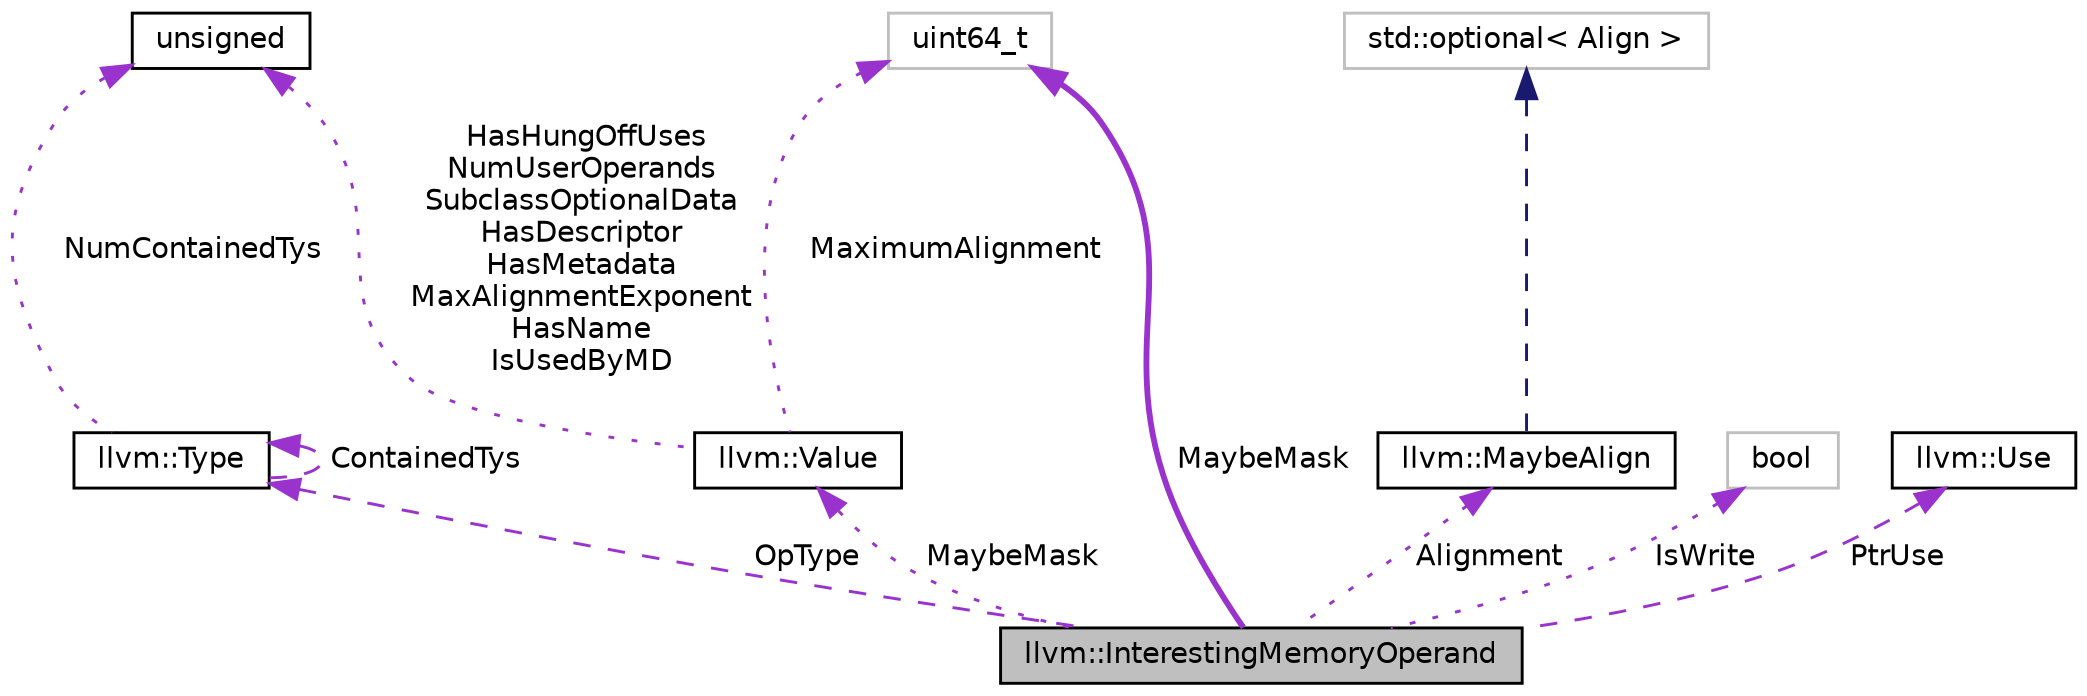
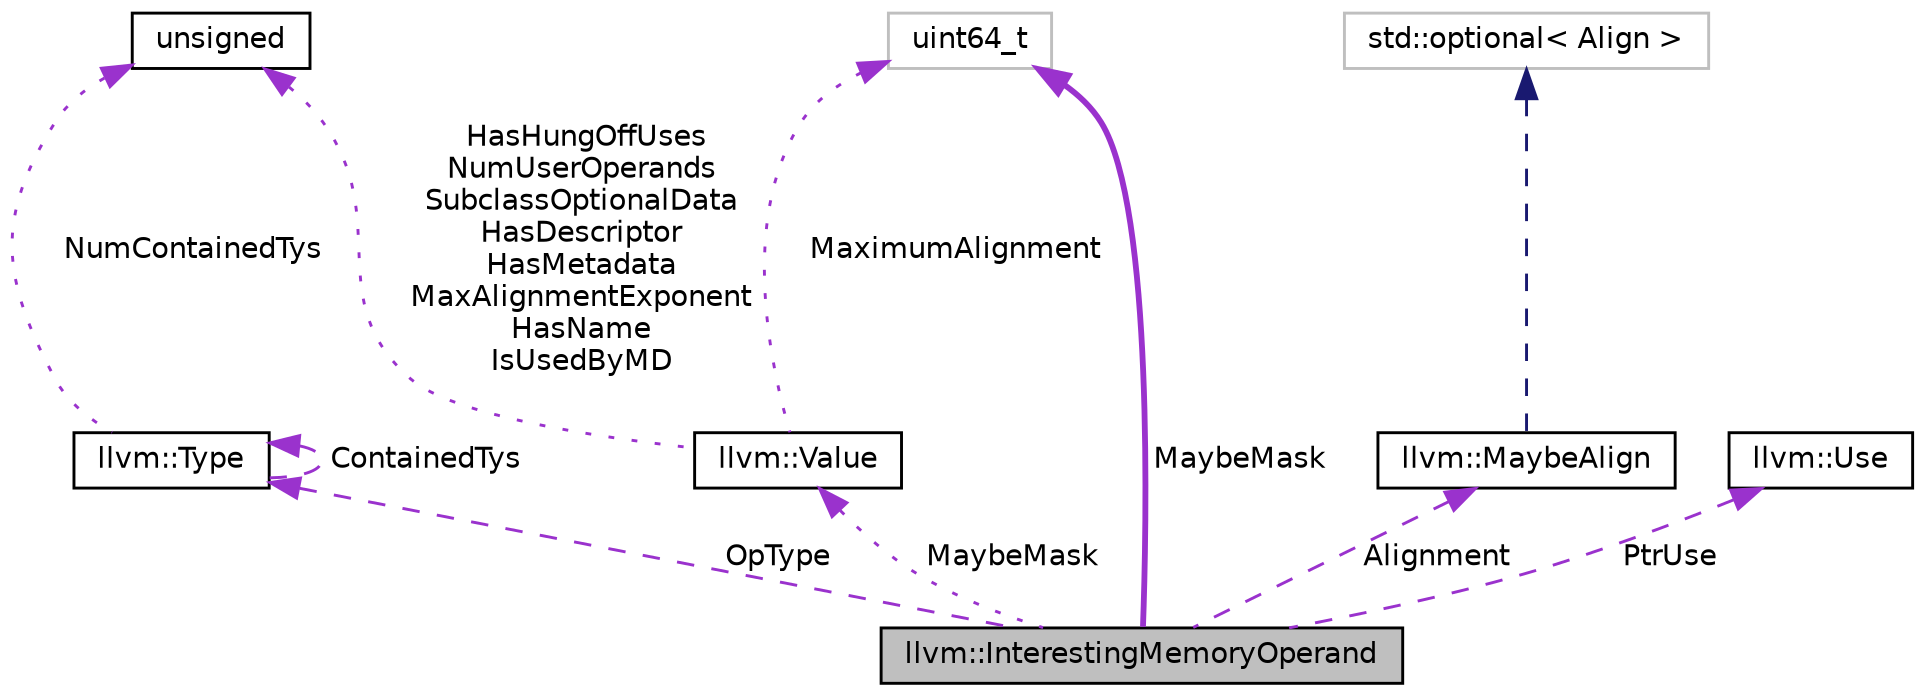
node "bool": removed
edge "llvm::InterestingMemoryOperand" -> "llvm::MaybeAlign": style dotted -> dashed
